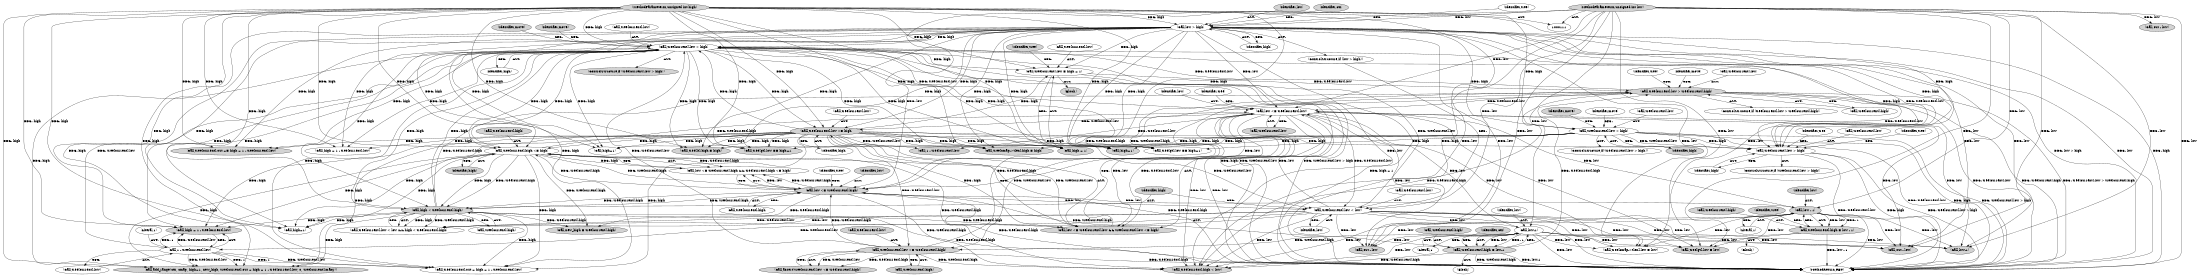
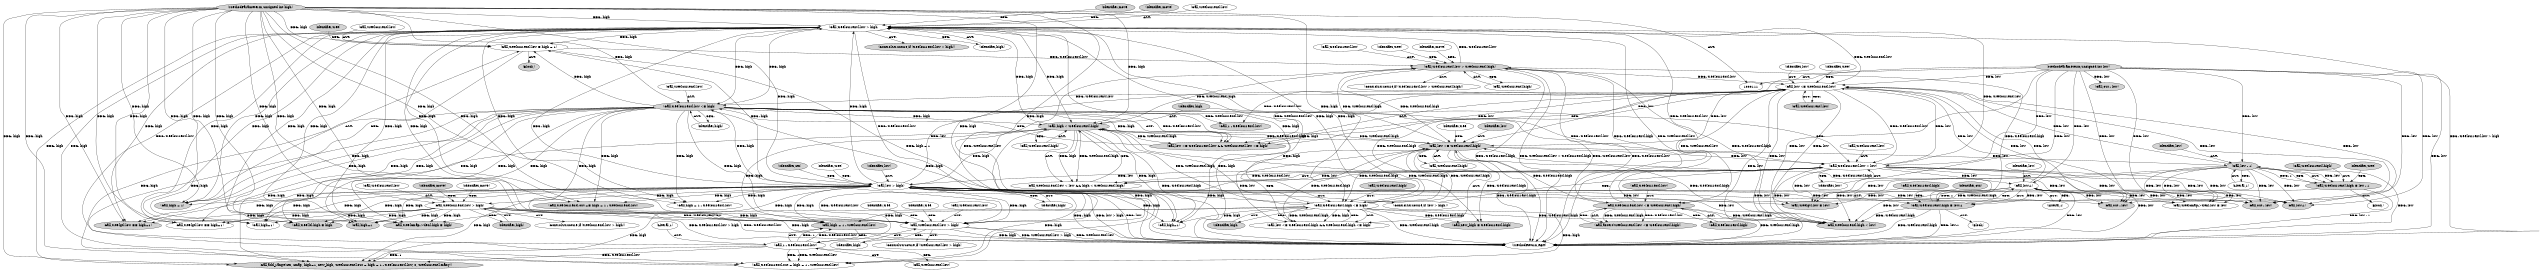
edge "(MethodParameterIn,unsigned int low)" -> "(Call,low > high)": now "(Call,tree[current].low < low)" -> "(Call,low > high)"
edge "(Call,tree[current].low <= high)" -> "(Call,high < tree[current].high)": added, label "DDG: high"
